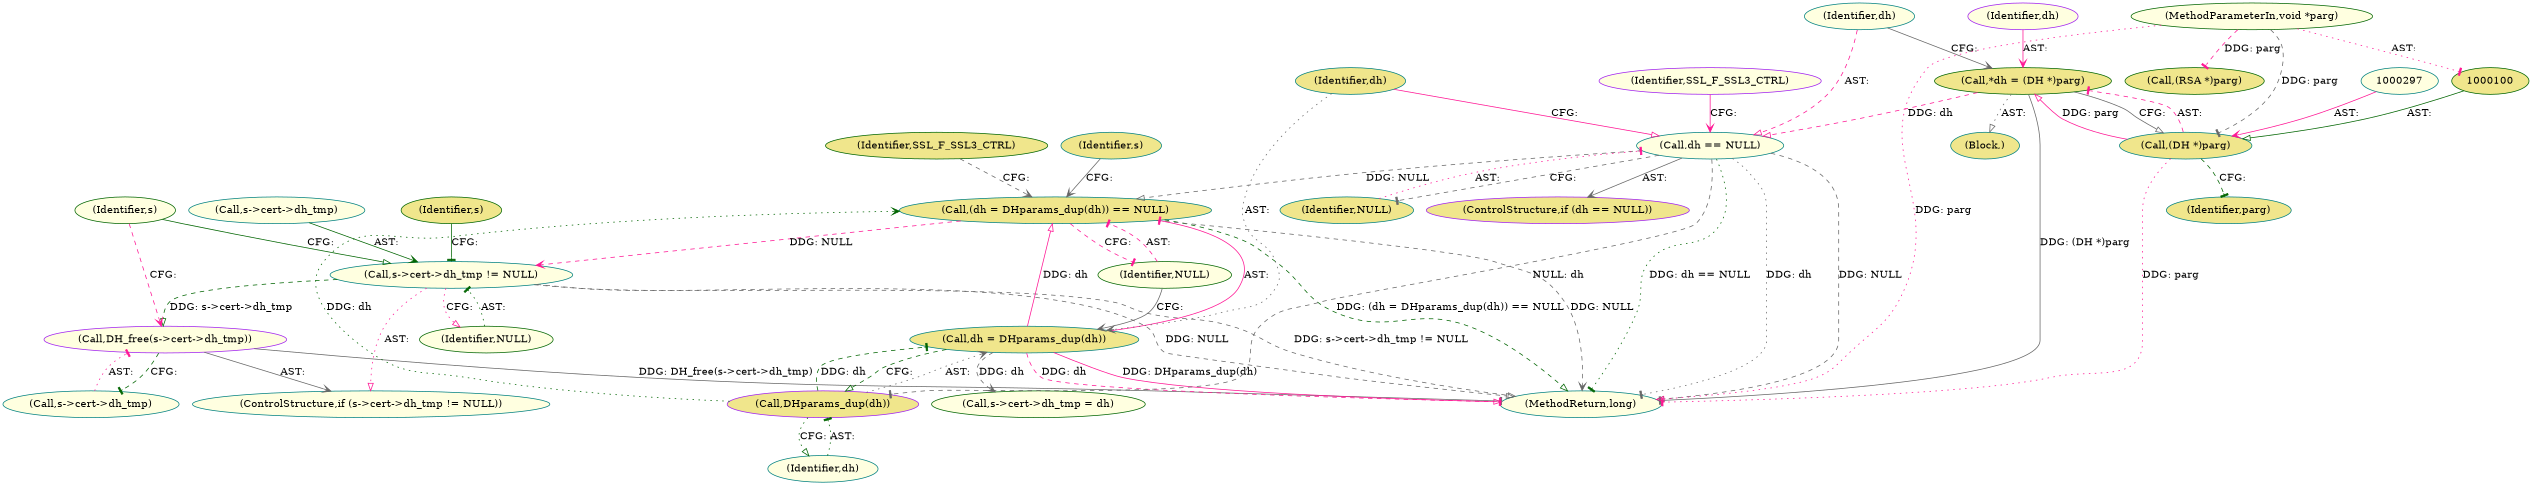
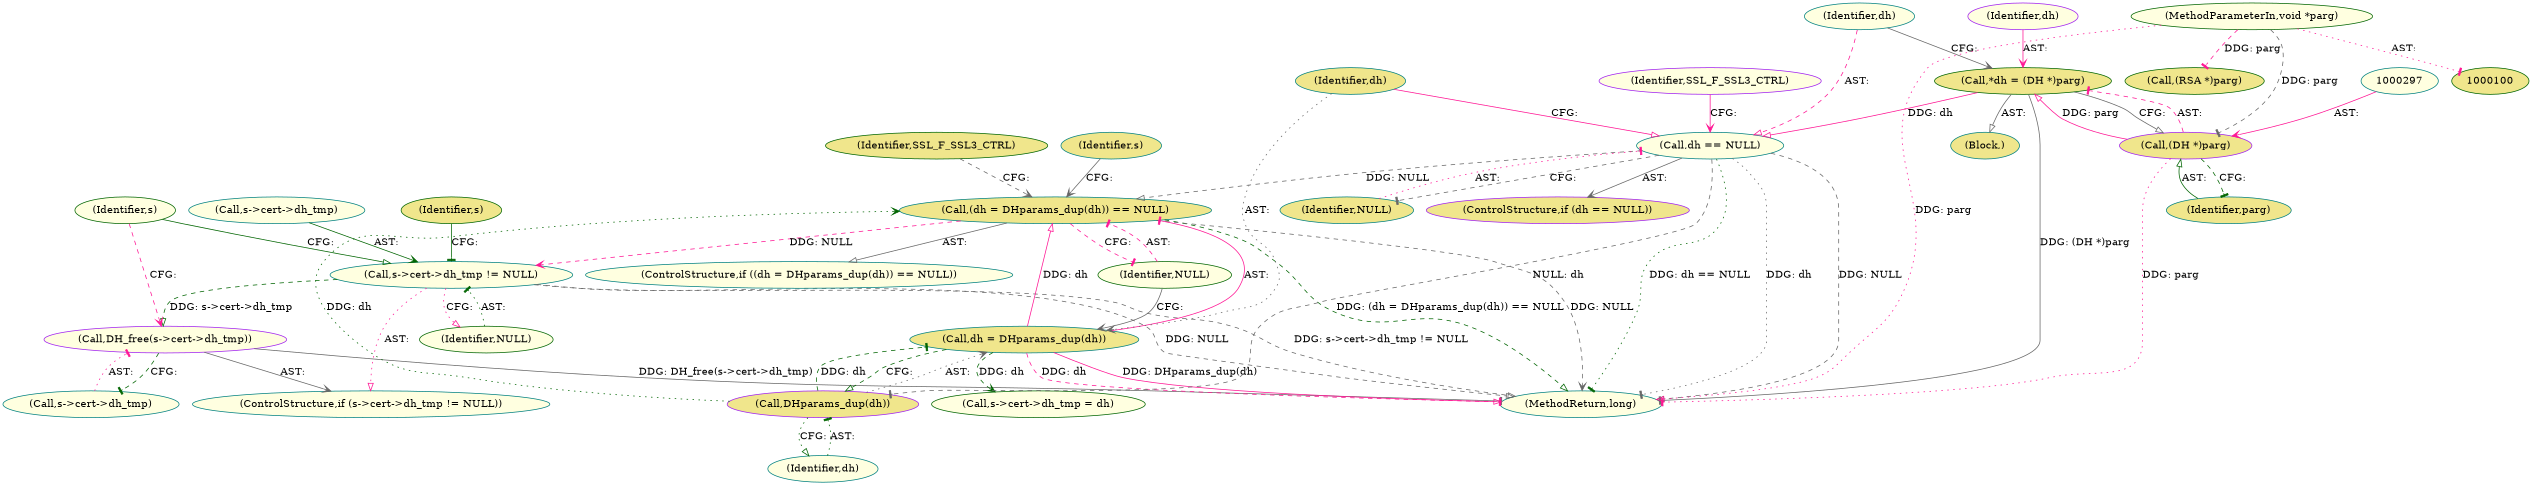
edge "(Call,*dh = (DH *)parg)" -> "(Block,)": style dotted -> solid
edge "(Call,*dh = (DH *)parg)" -> "(Call,dh == NULL)": style dashed -> solid
edge "1000100" -> "(Call,(DH *)parg)": now "(Identifier,parg)" -> "(Call,(DH *)parg)"
node "(Call,(DH *)parg)": color teal -> purple
node "(ControlStructure,if ((dh = DHparams_dup(dh)) == NULL))": added
edge "(Call,dh = DHparams_dup(dh))" -> "(Call,s->cert->dh_tmp = dh)": color gray40 -> darkgreen
